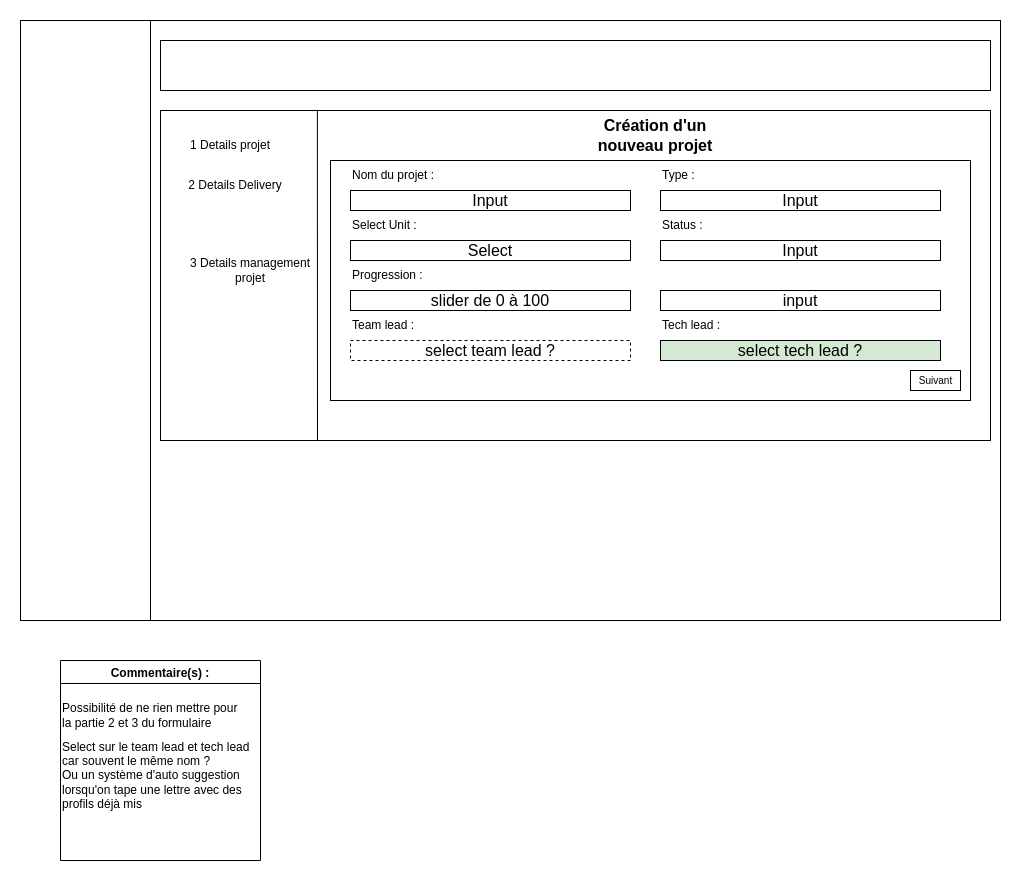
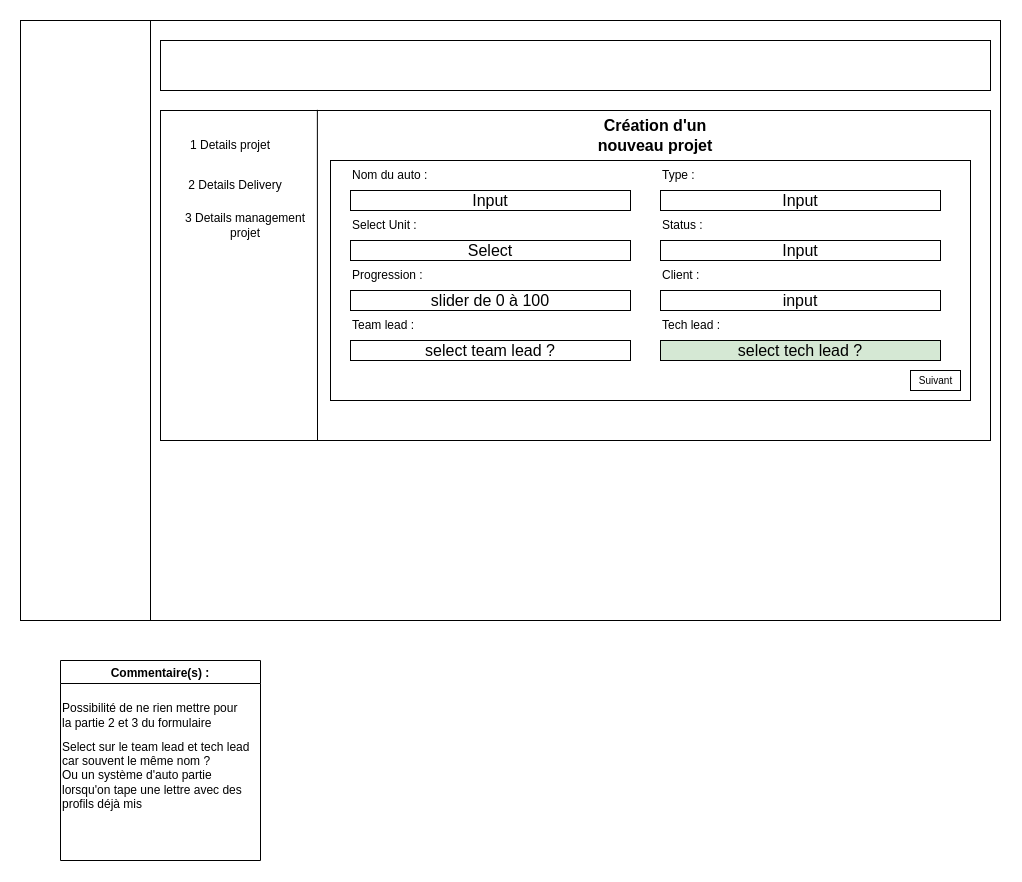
node "Nom du projet :": label "Nom du projet :" -> "Nom du auto :"
node "3 Details management projet": moved (251, 271) -> (246, 226)
node "Client :": added
node "select team lead ?": style dashed -> solid
node "Select sur le team lead et tech lead car souvent le même nom ? Ou un système d'auto suggestion lorsqu'on tape une lettre avec des profils déjà mis": label "Select sur le team lead et tech lead car souvent le même nom ? Ou un système d'auto suggestion lorsqu'on tape une lettre avec des profils déjà mis" -> "Select sur le team lead et tech lead car souvent le même nom ? Ou un système d'auto partie lorsqu'on tape une lettre avec des profils déjà mis"
